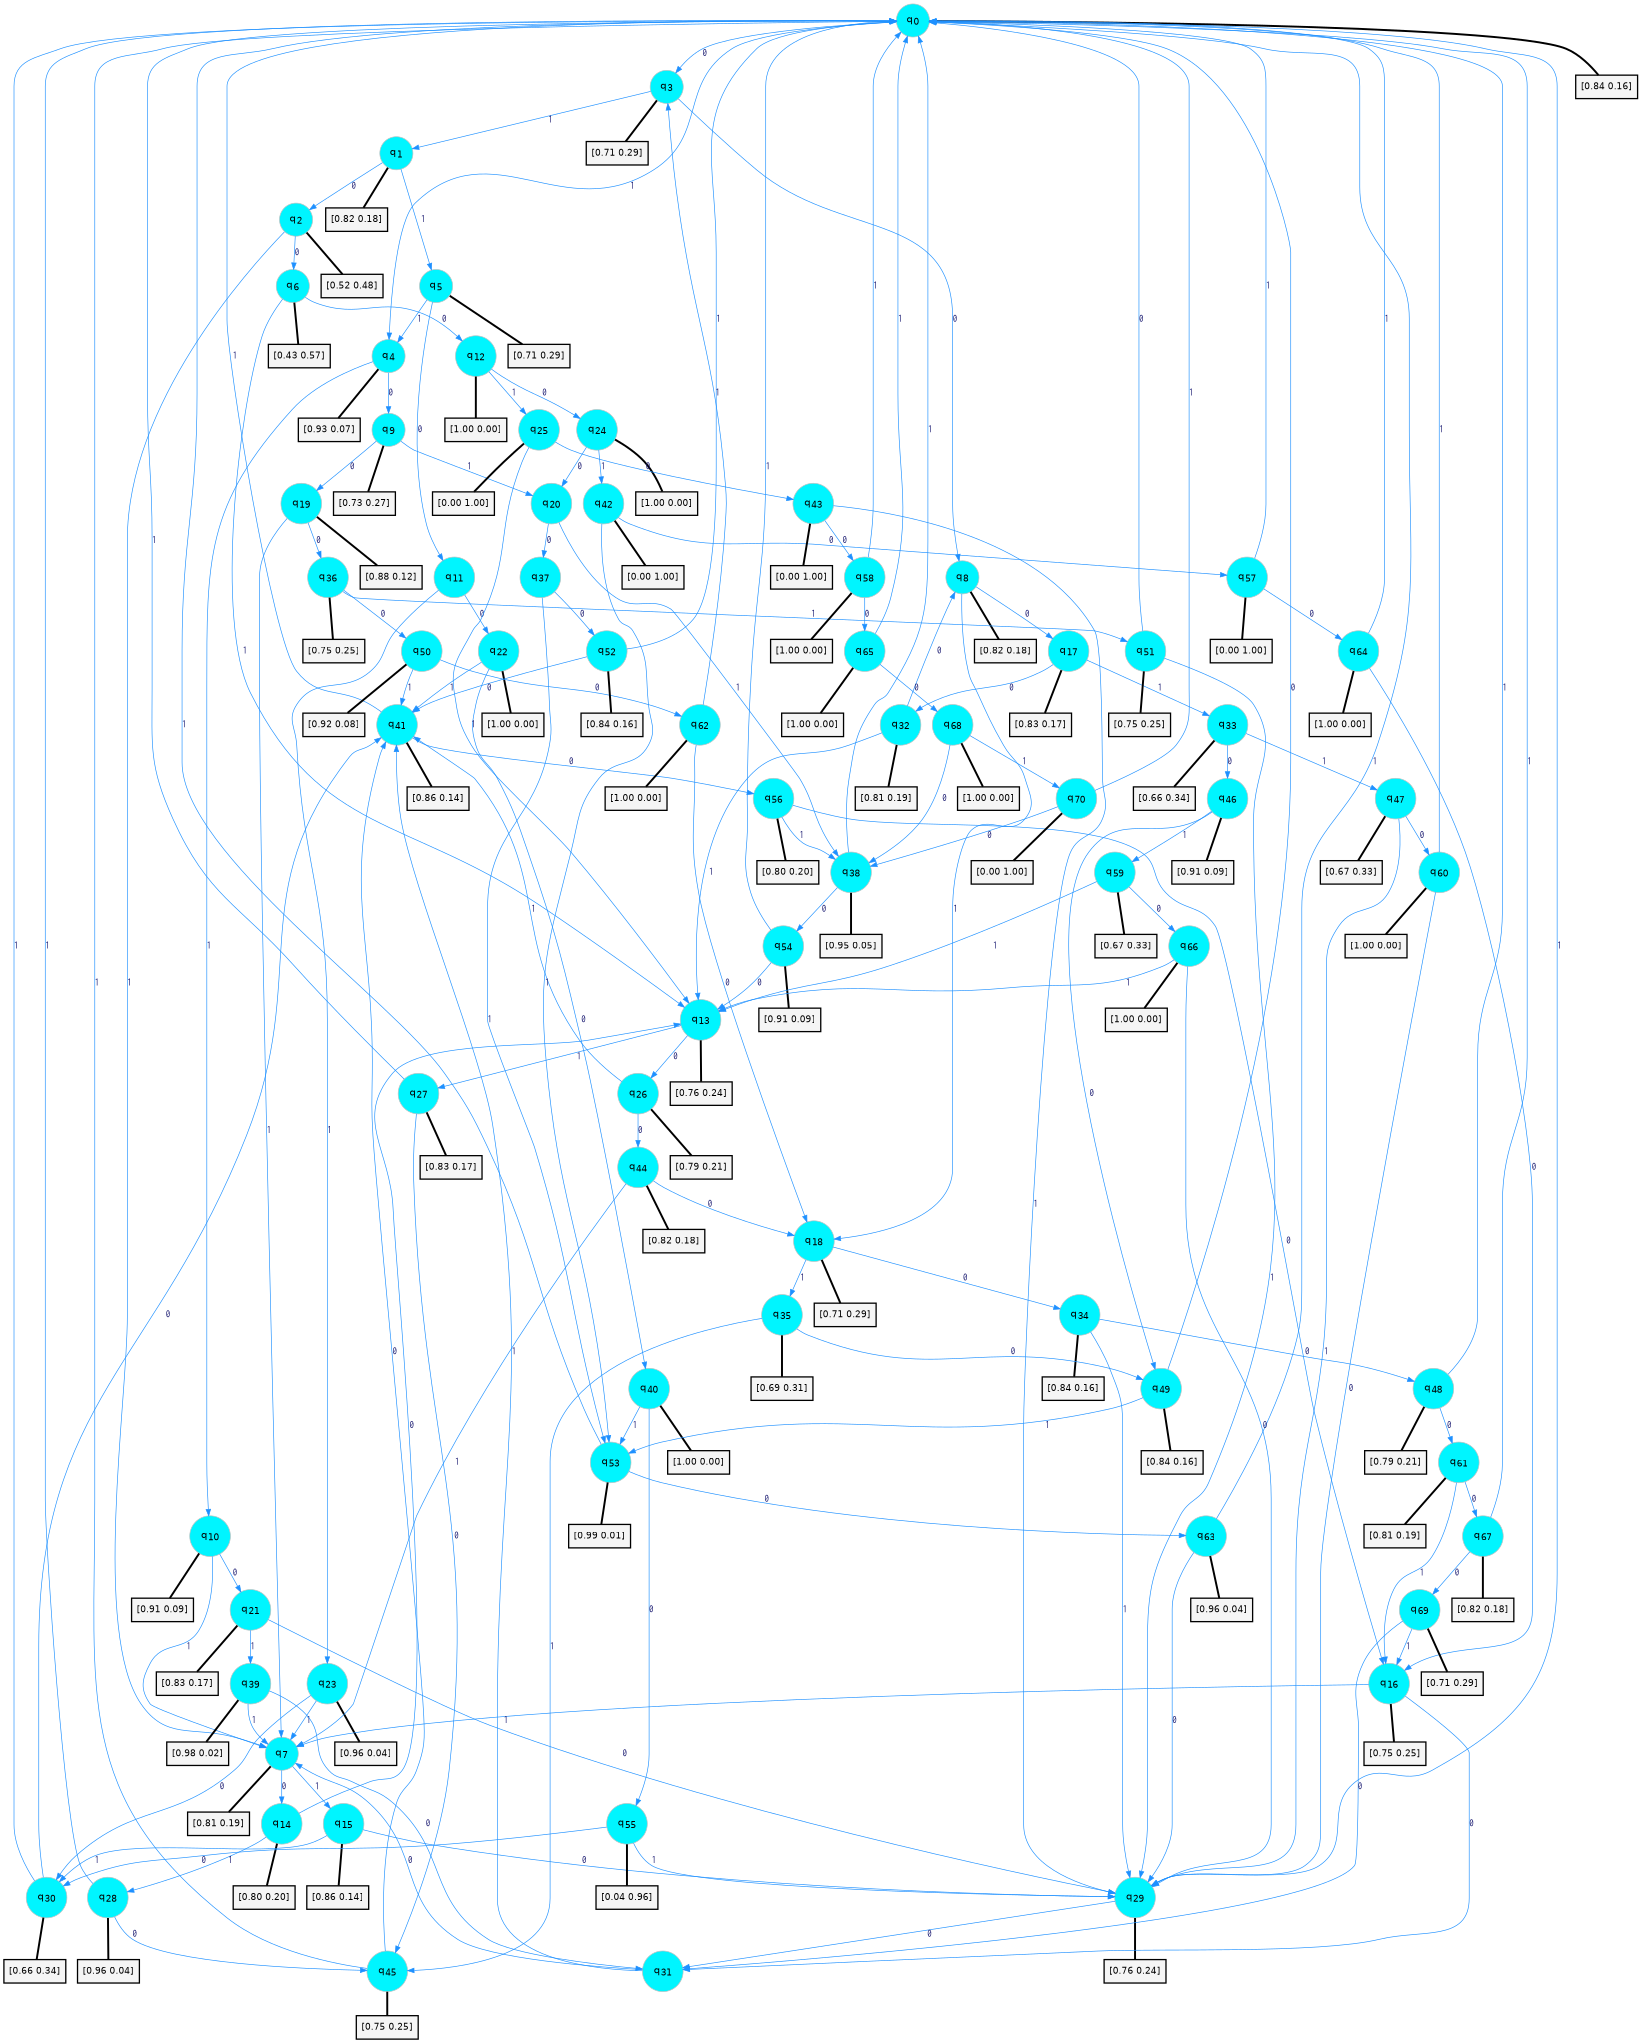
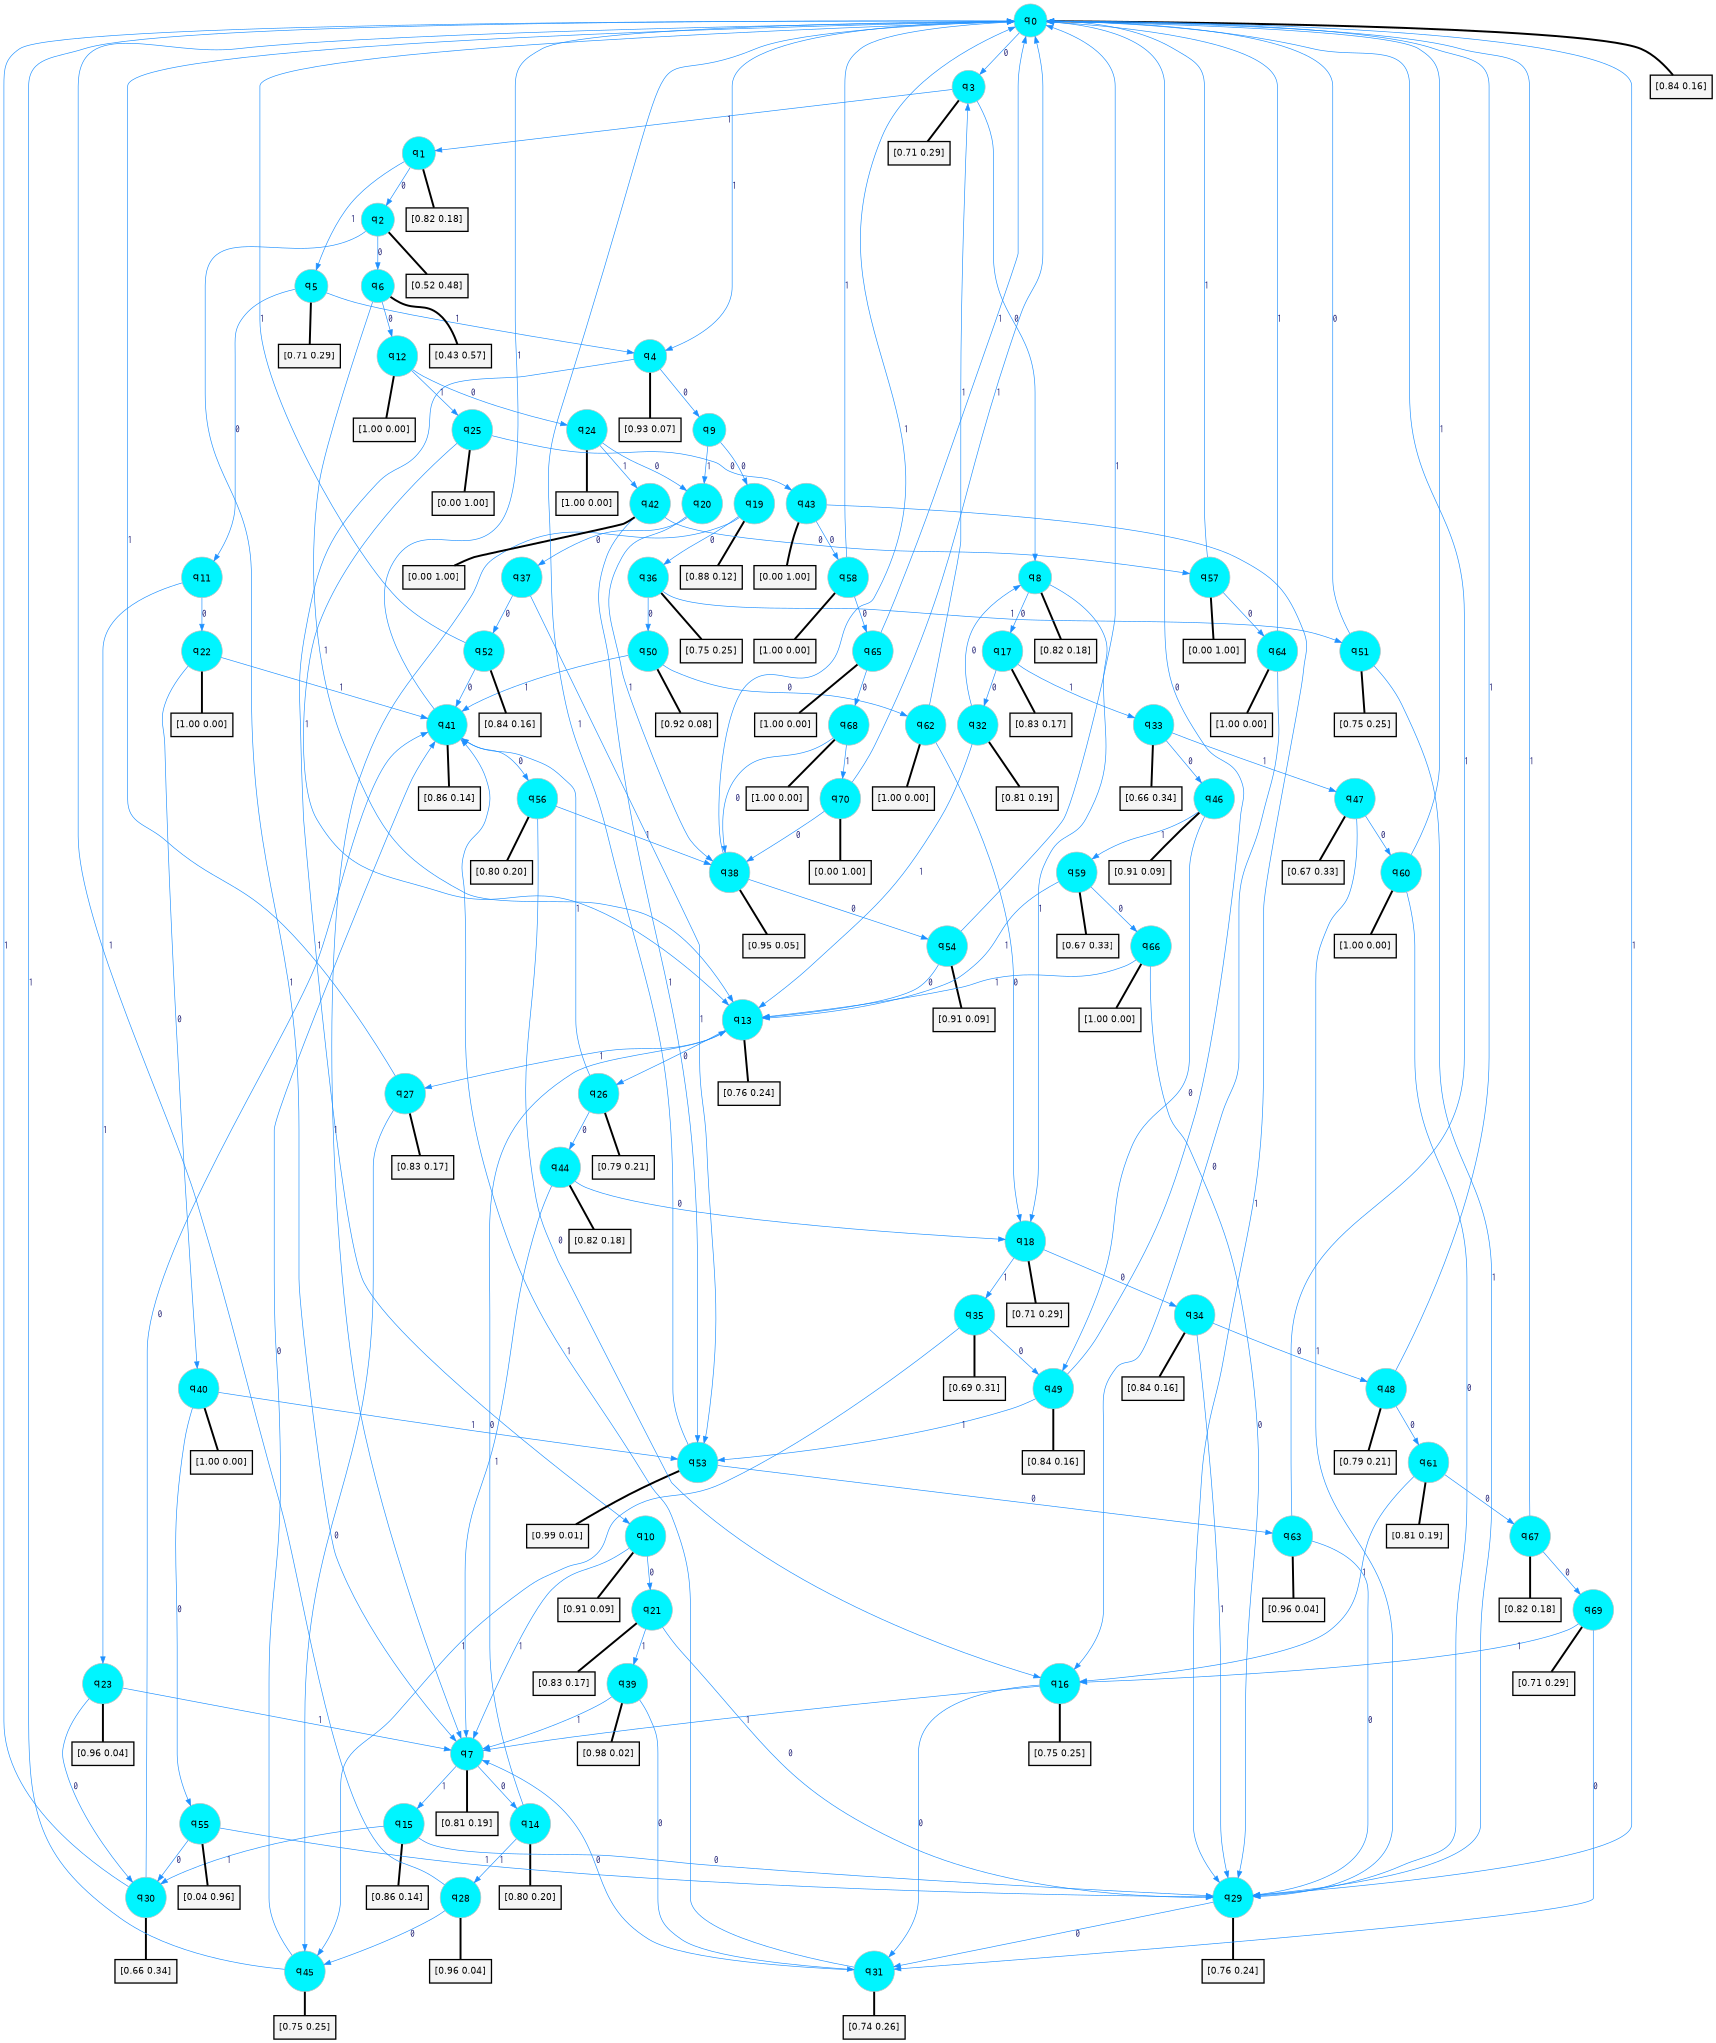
node "[0.73 0.27]": removed
node "[0.74 0.26]": added
